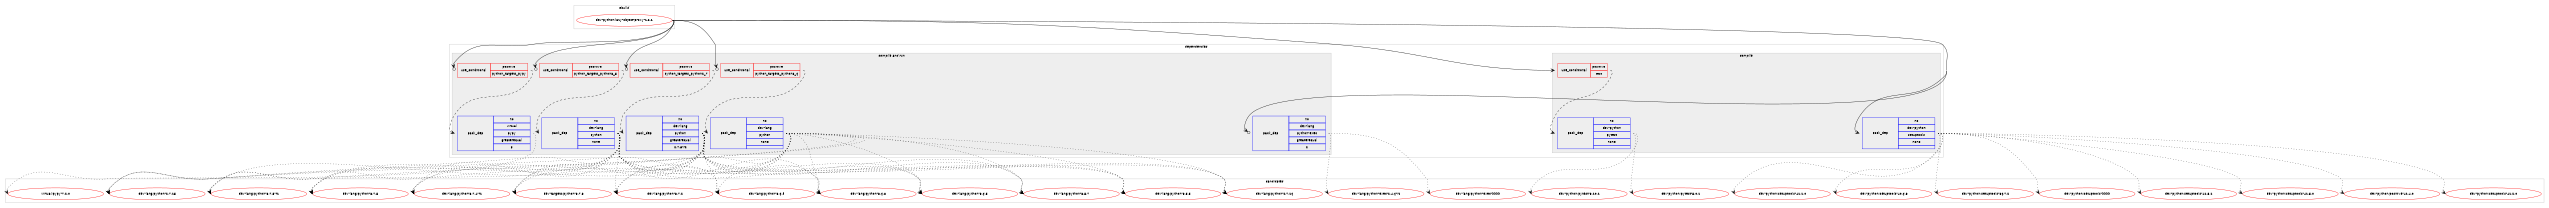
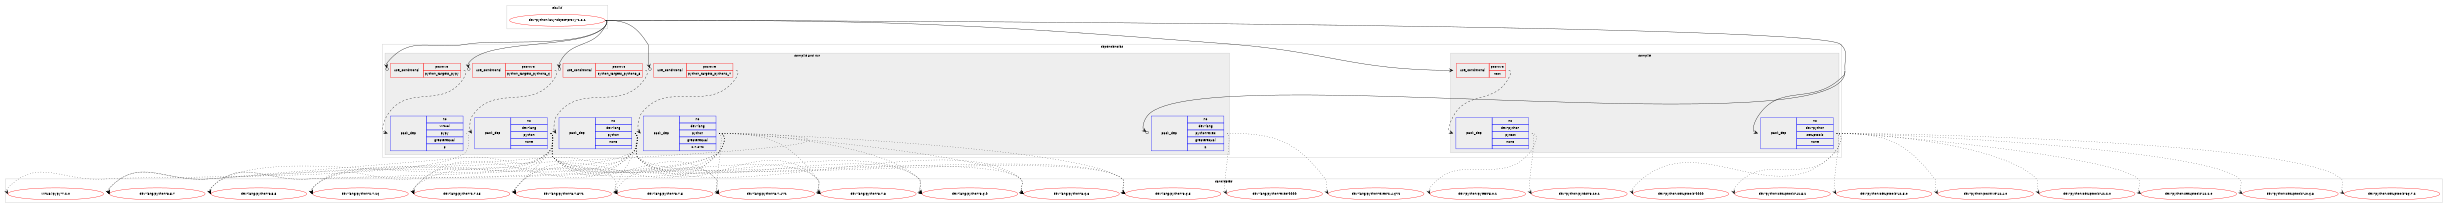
node "dev-targets/python-3.7.3": label "dev-targets/python-3.7.3" -> "dev-lang/python-3.7.3"
node "dev-lang/python-3.7.2": removed
